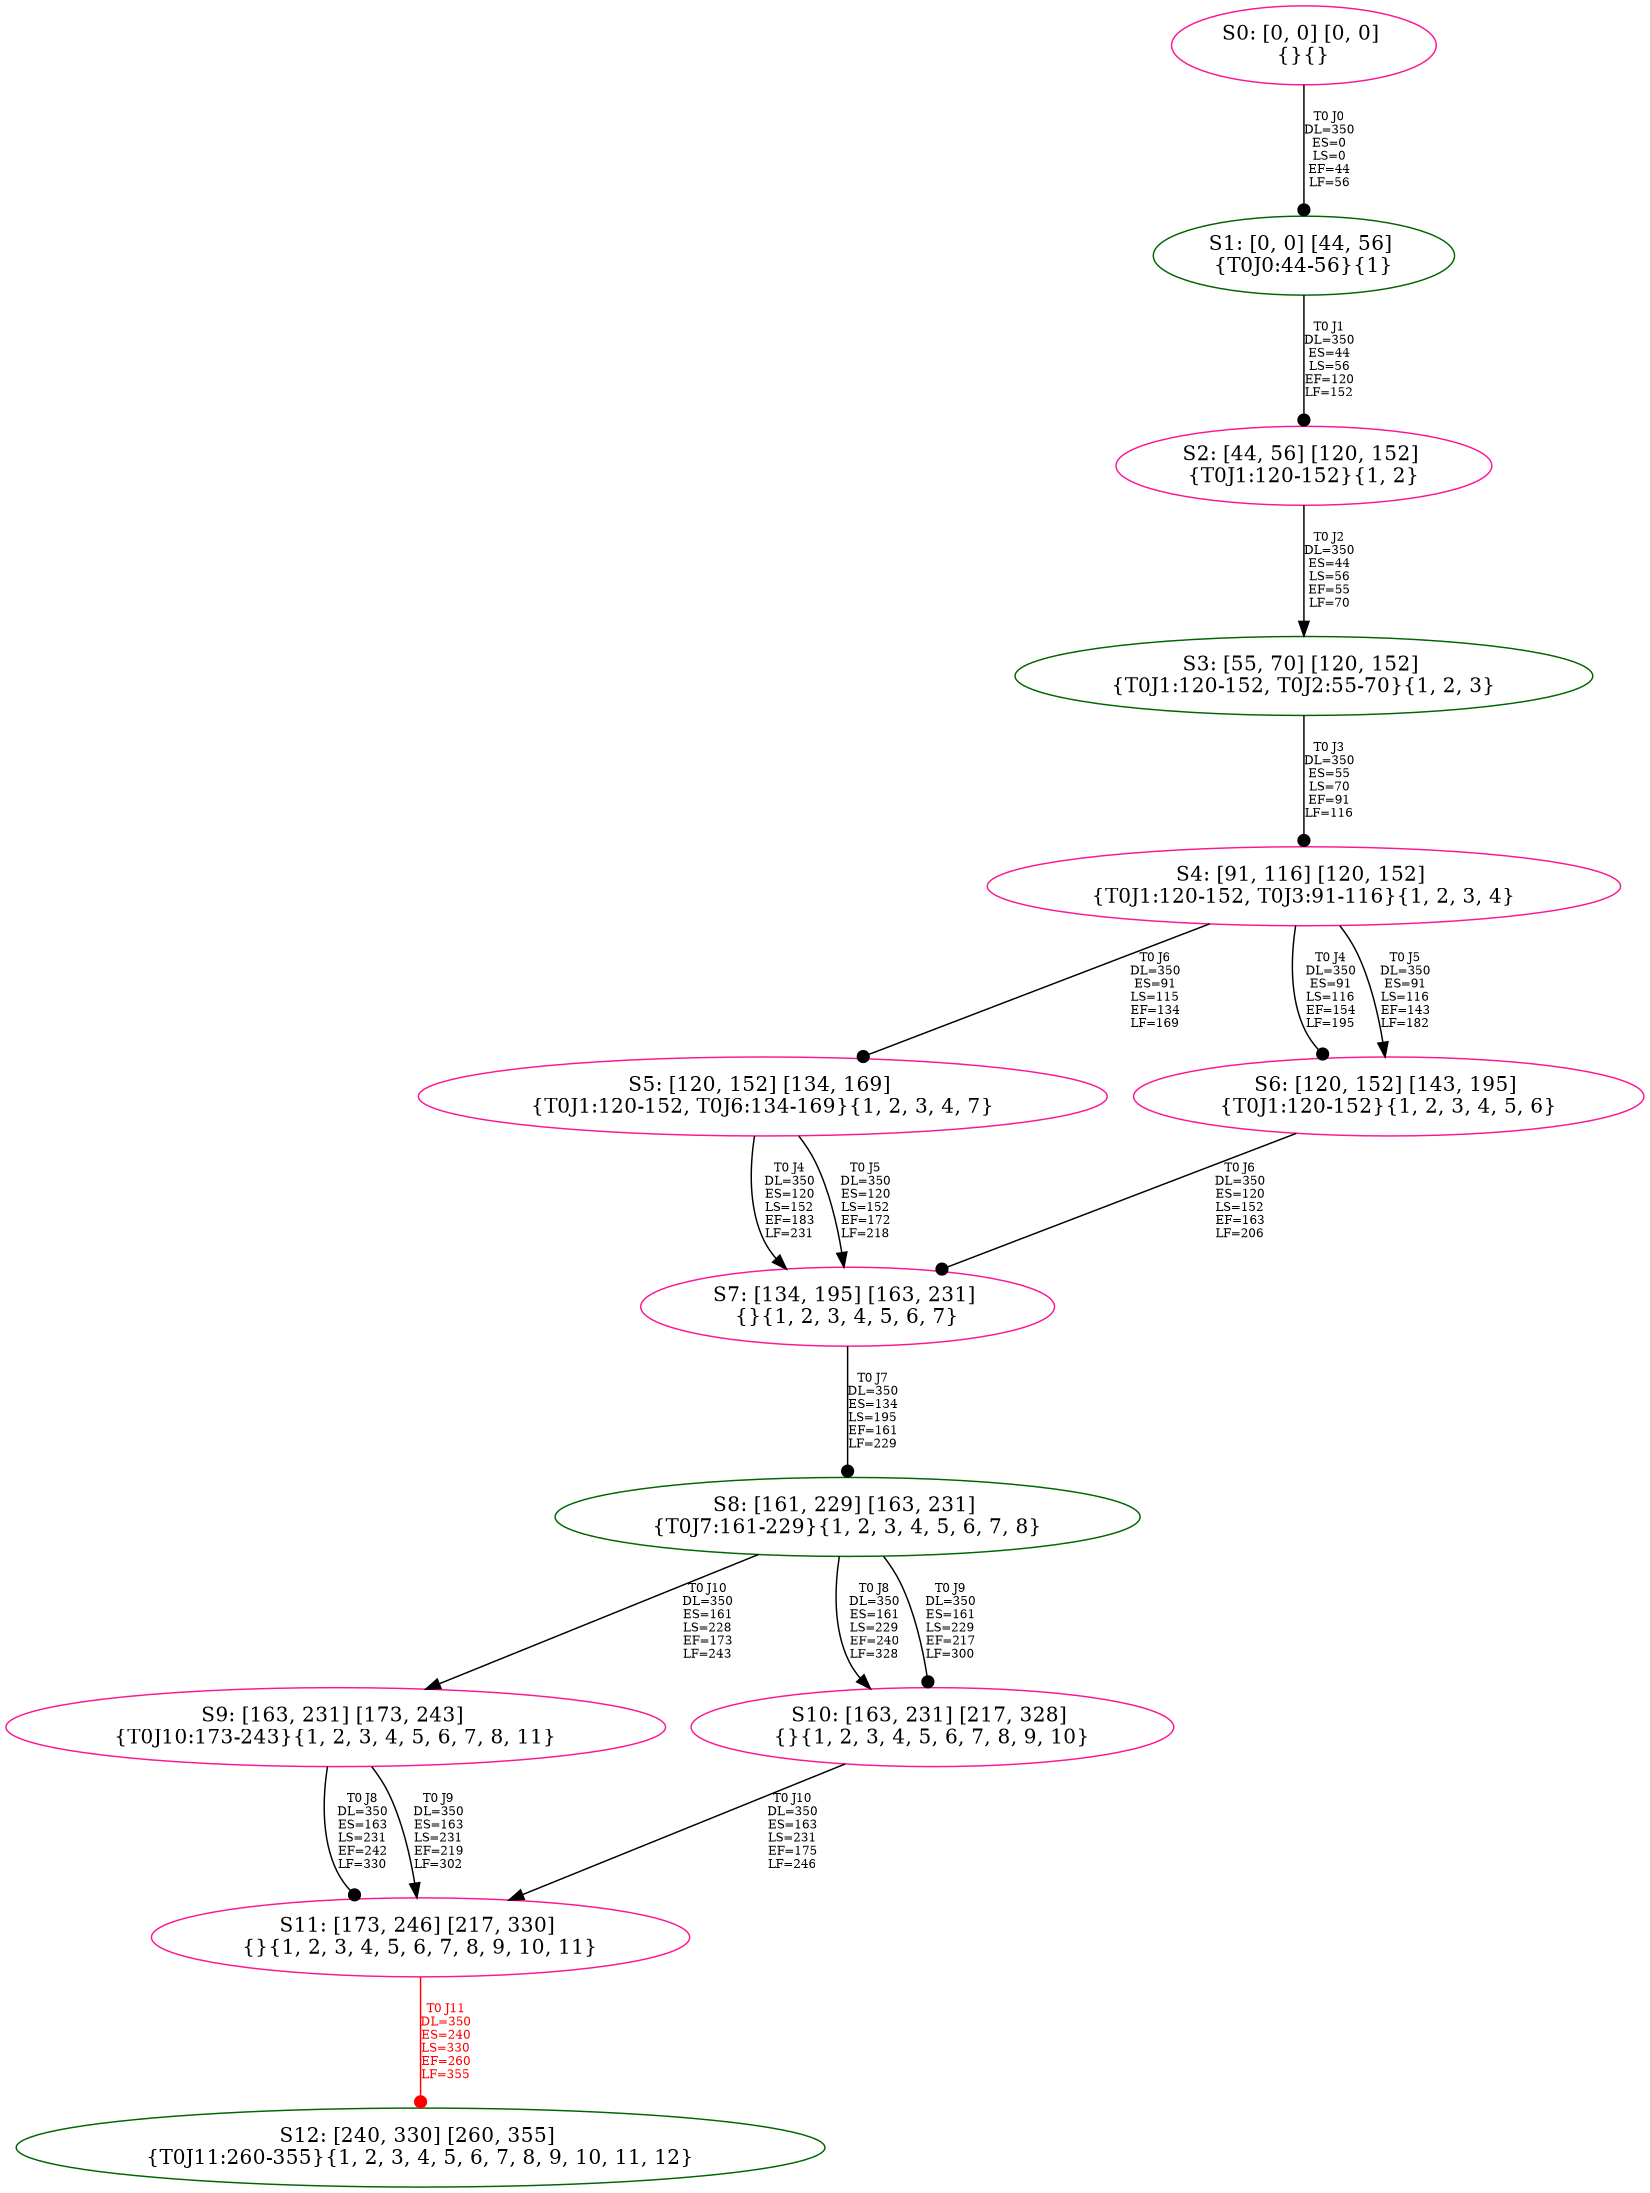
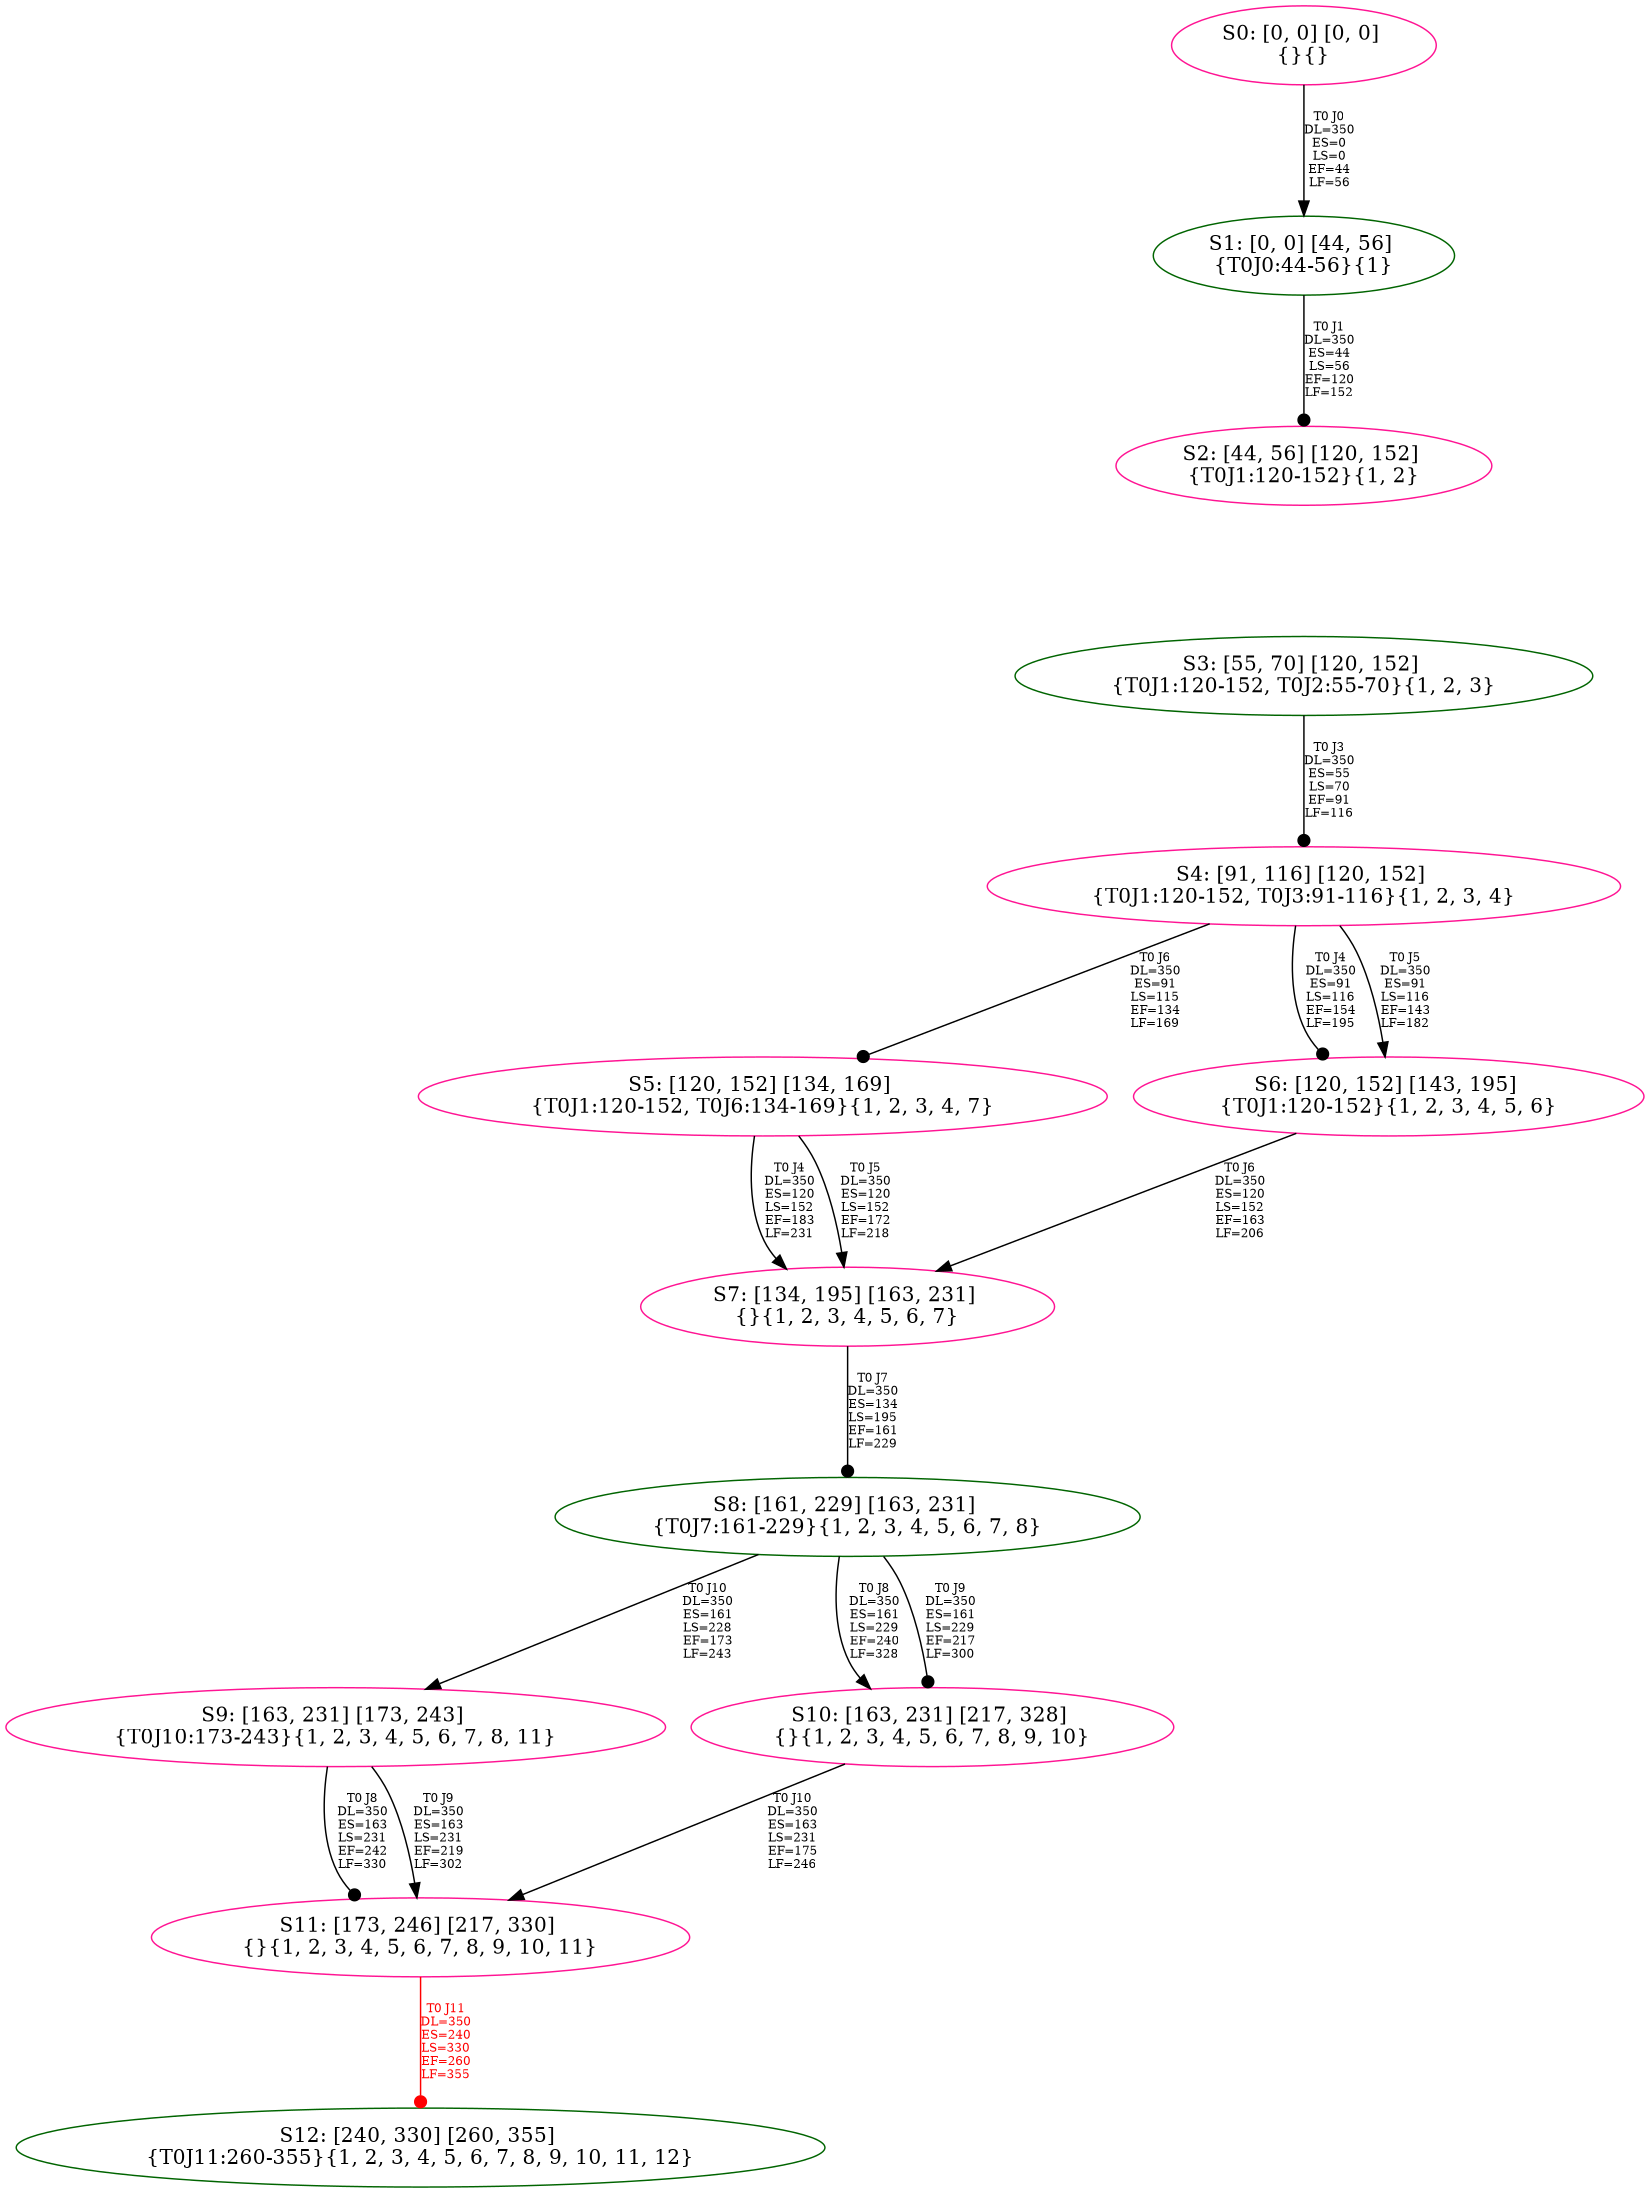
edge "S0: [0, 0] [0, 0] {}{}" -> "S1: [0, 0] [44, 56] {T0J0:44-56}{1}": arrowhead dot -> normal
edge "S2: [44, 56] [120, 152] {T0J1:120-152}{1, 2}" -> "S3: [55, 70] [120, 152] {T0J1:120-152, T0J2:55-70}{1, 2, 3}": removed, label "T0 J2 DL=350 ES=44 LS=56 EF=55 LF=70"
edge "S6: [120, 152] [143, 195] {T0J1:120-152}{1, 2, 3, 4, 5, 6}" -> "S7: [134, 195] [163, 231] {}{1, 2, 3, 4, 5, 6, 7}": arrowhead dot -> normal
